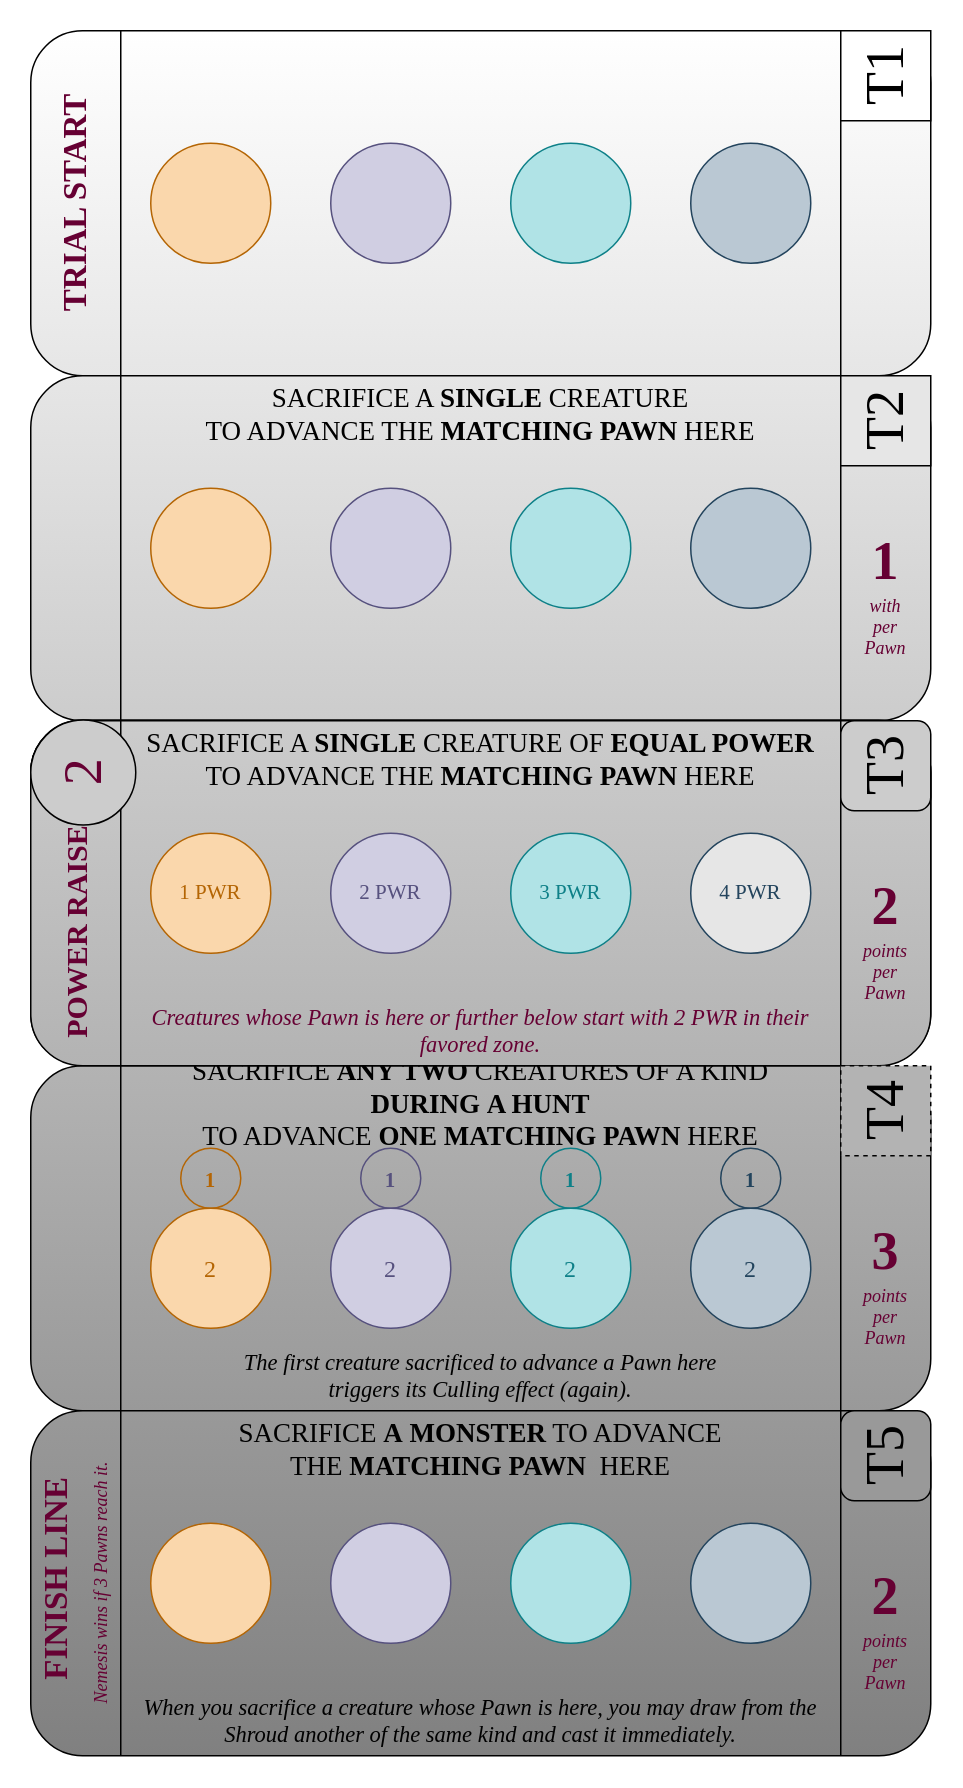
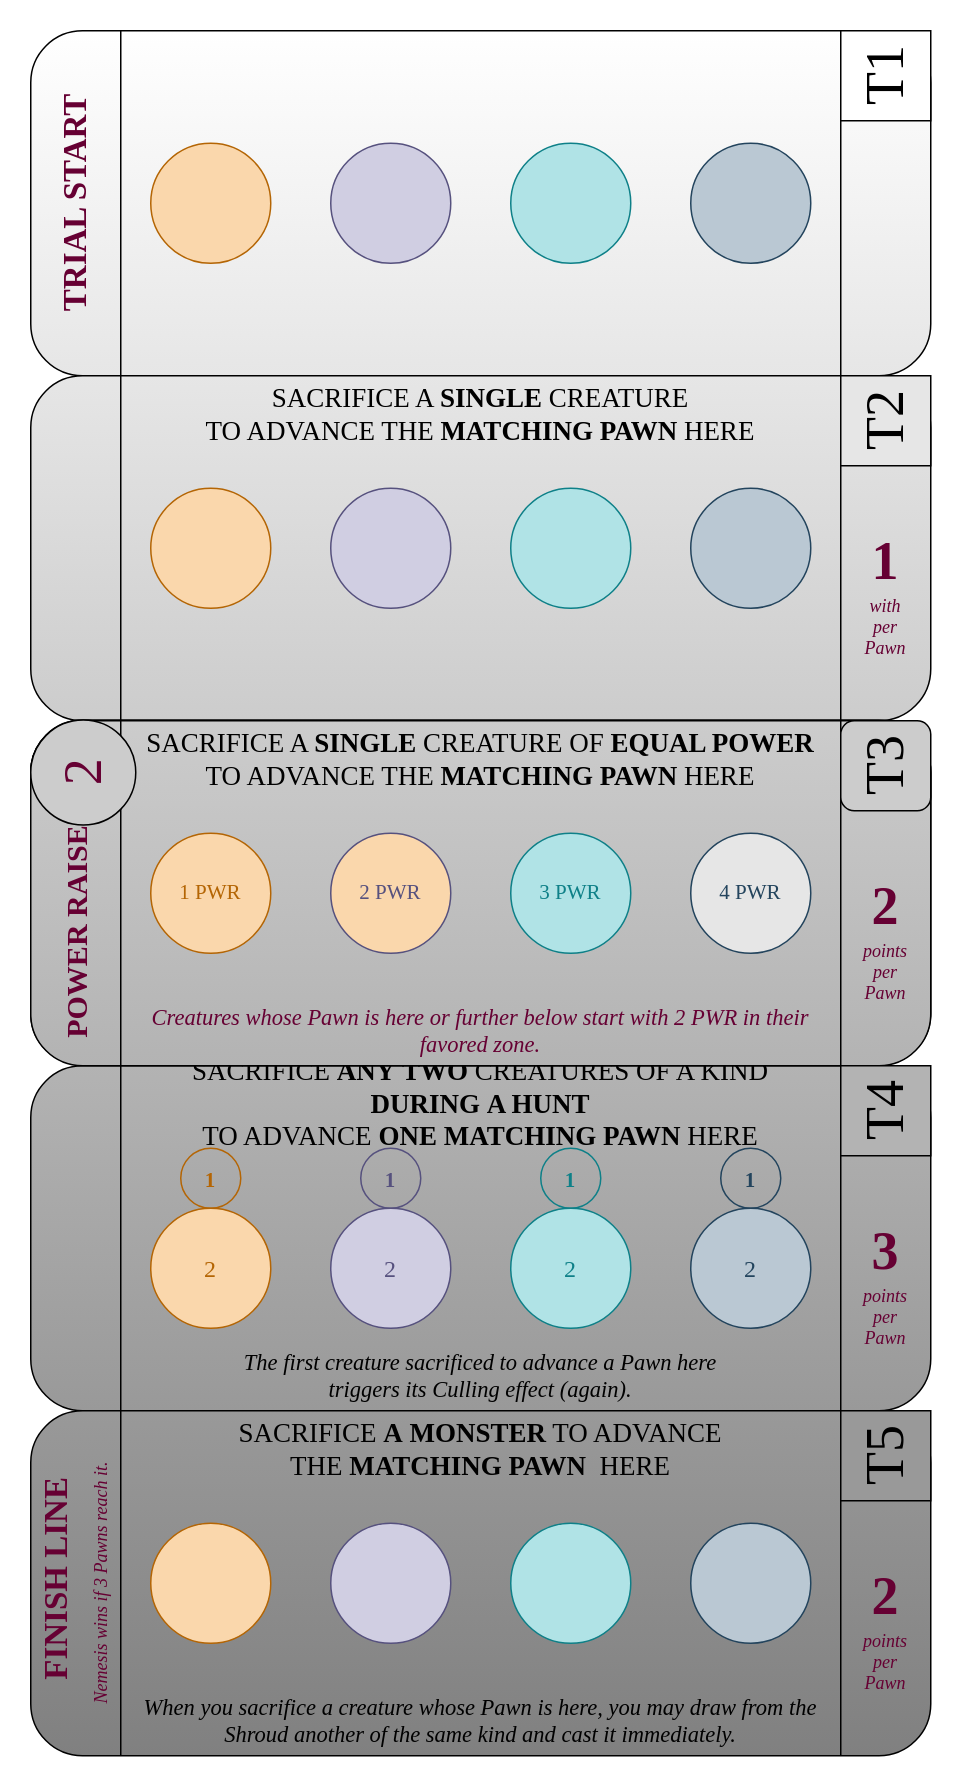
node "2 PWR": fillcolor #d0cee2 -> #fad7ac
node "T4": style dashed -> solid
node "T5": shape rounded rectangle -> rectangle
